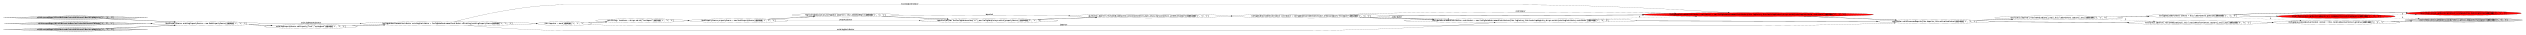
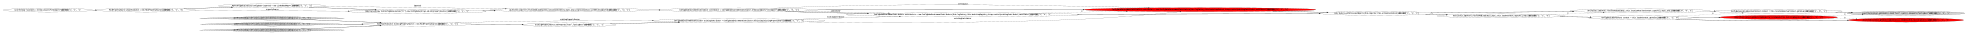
node "this.importer = mock()@@@6@@@['1', '1', '1']": removed
